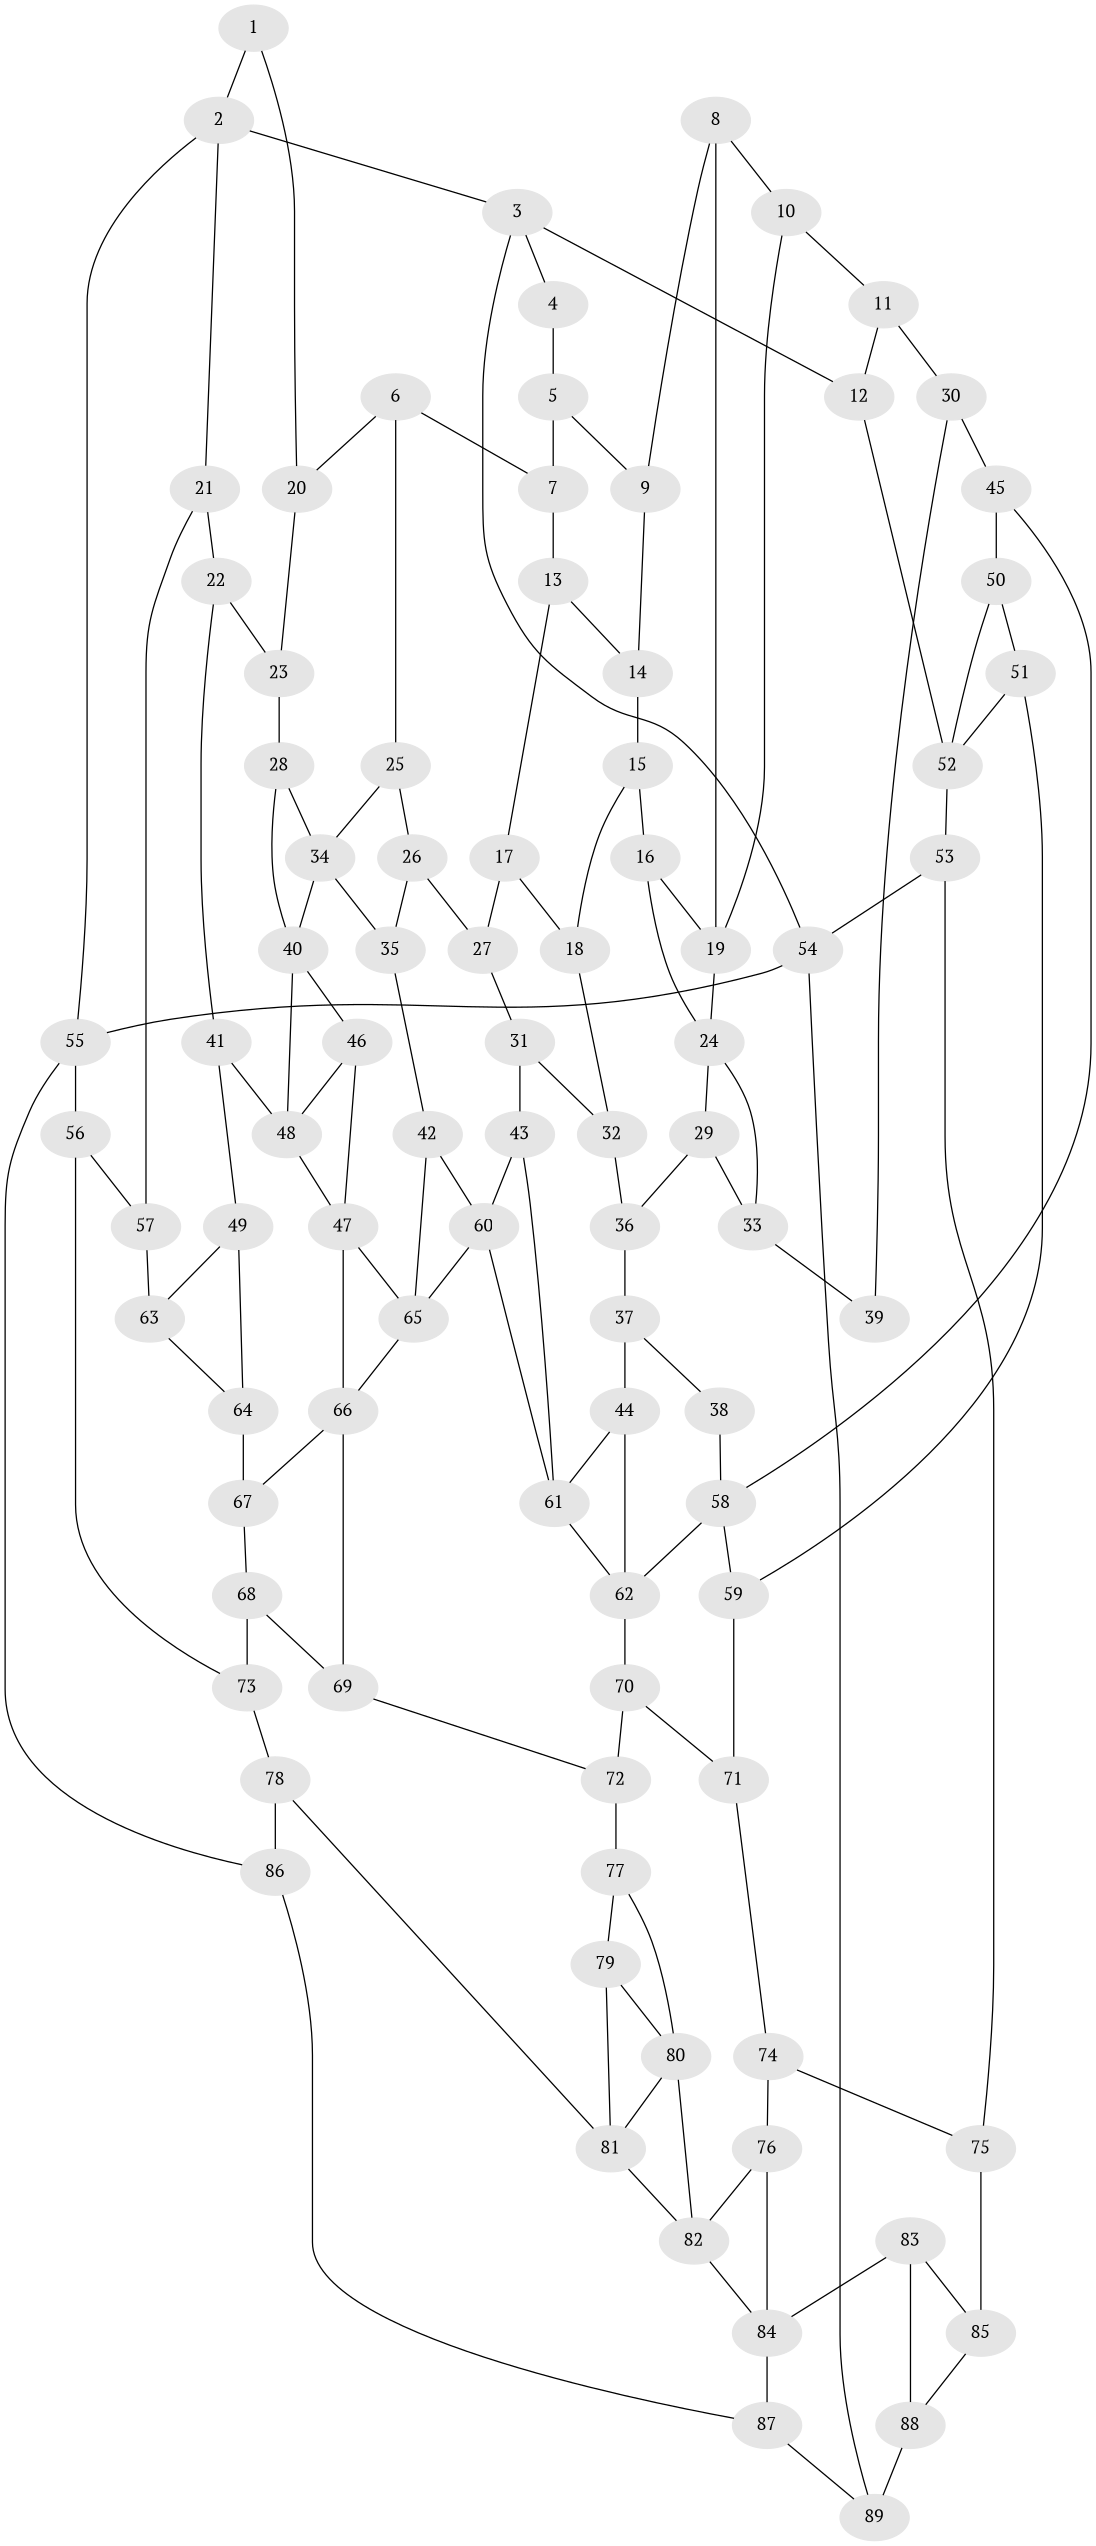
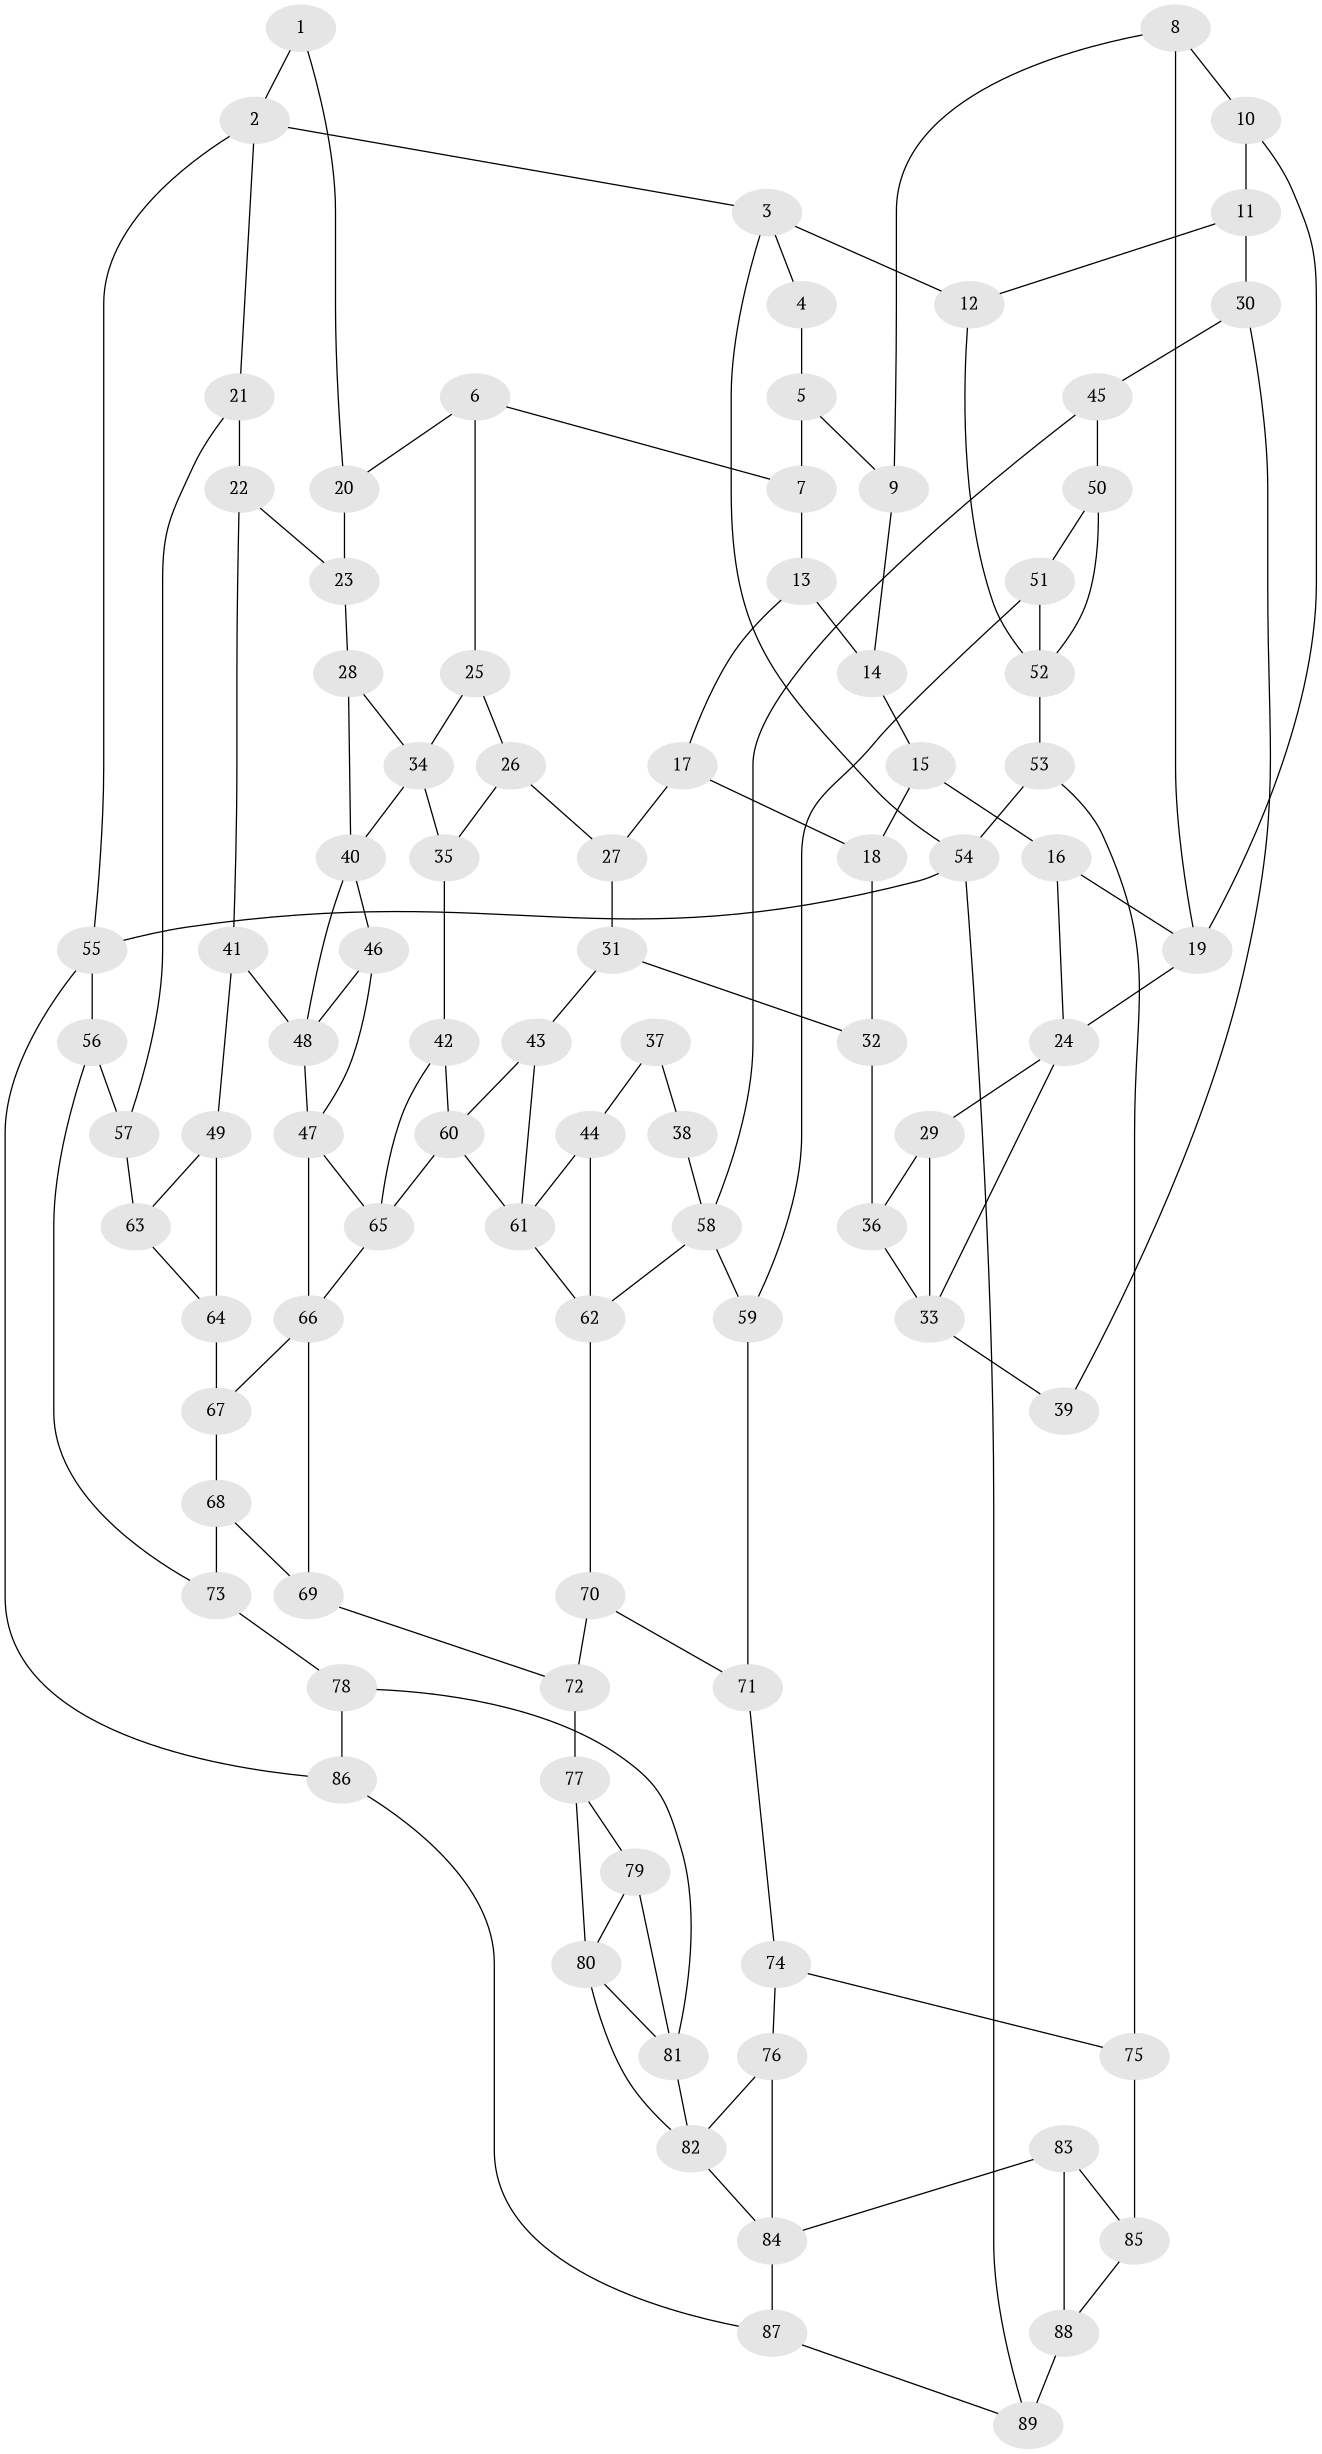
edge "36" -- "37": now "36" -- "33"
